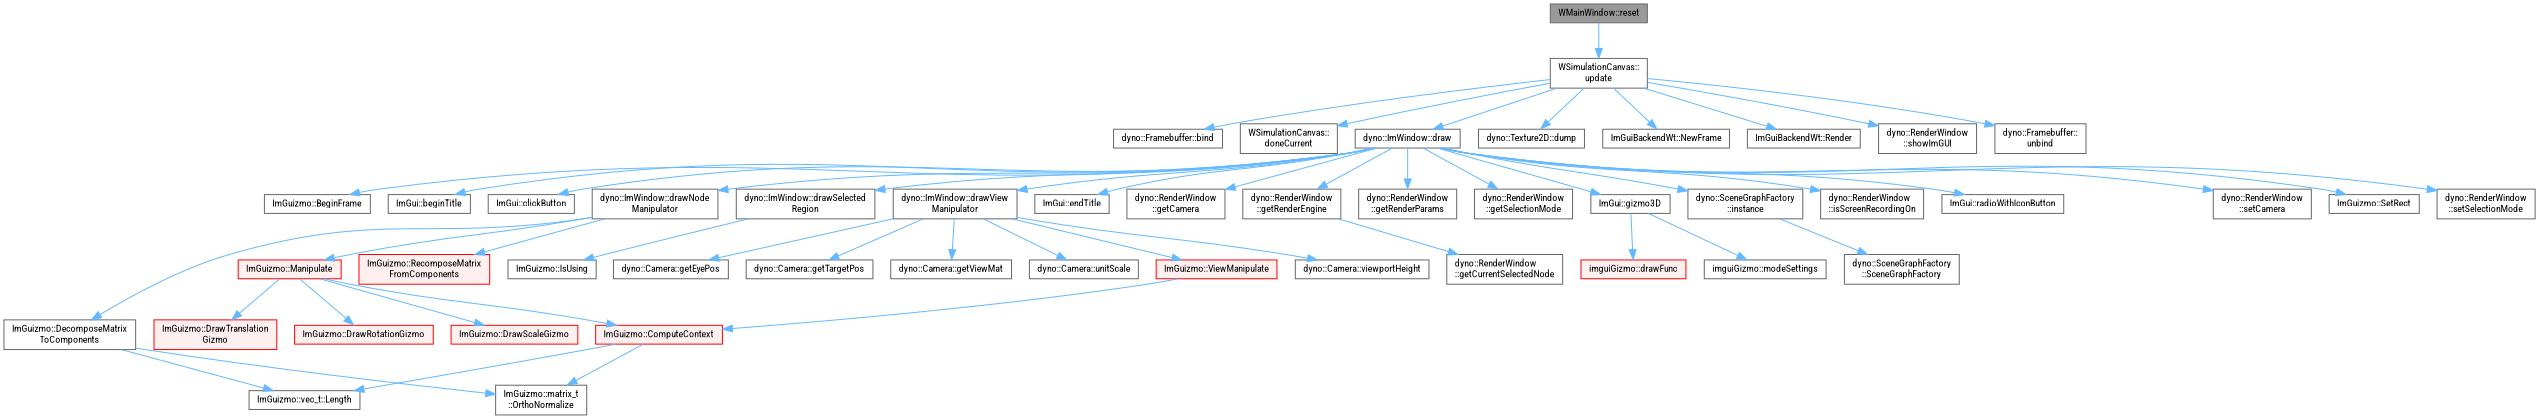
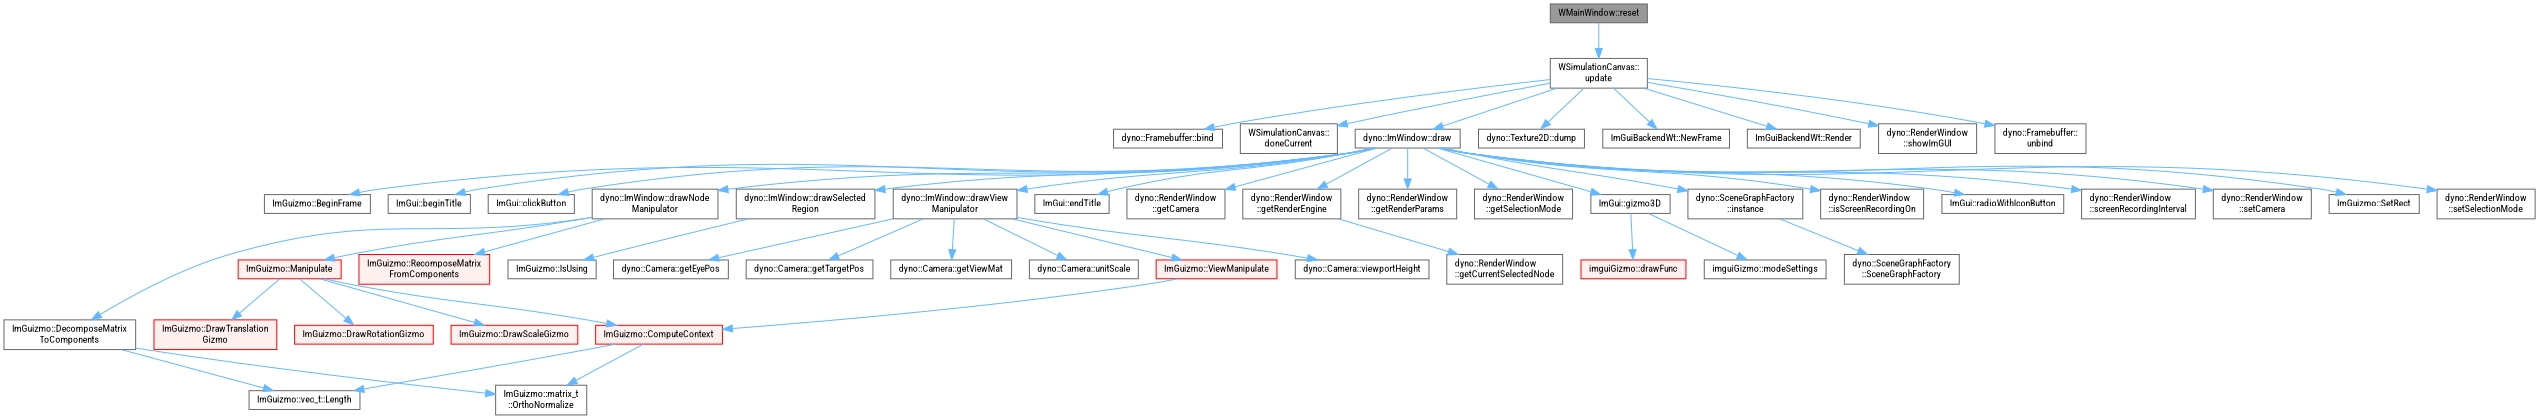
node "dyno::RenderWindow ::screenRecordingInterval": added
